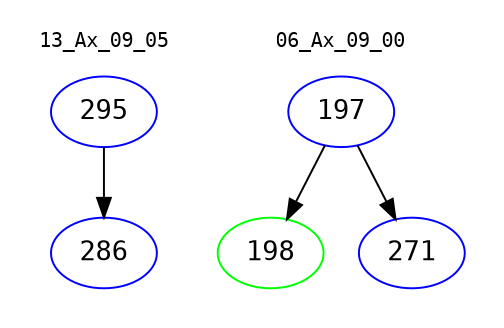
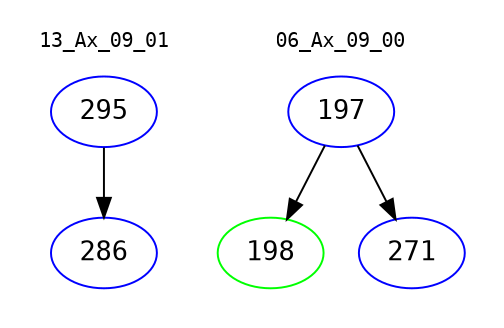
cluster "13_Ax_09_05": label "13_Ax_09_05" -> "13_Ax_09_01"
